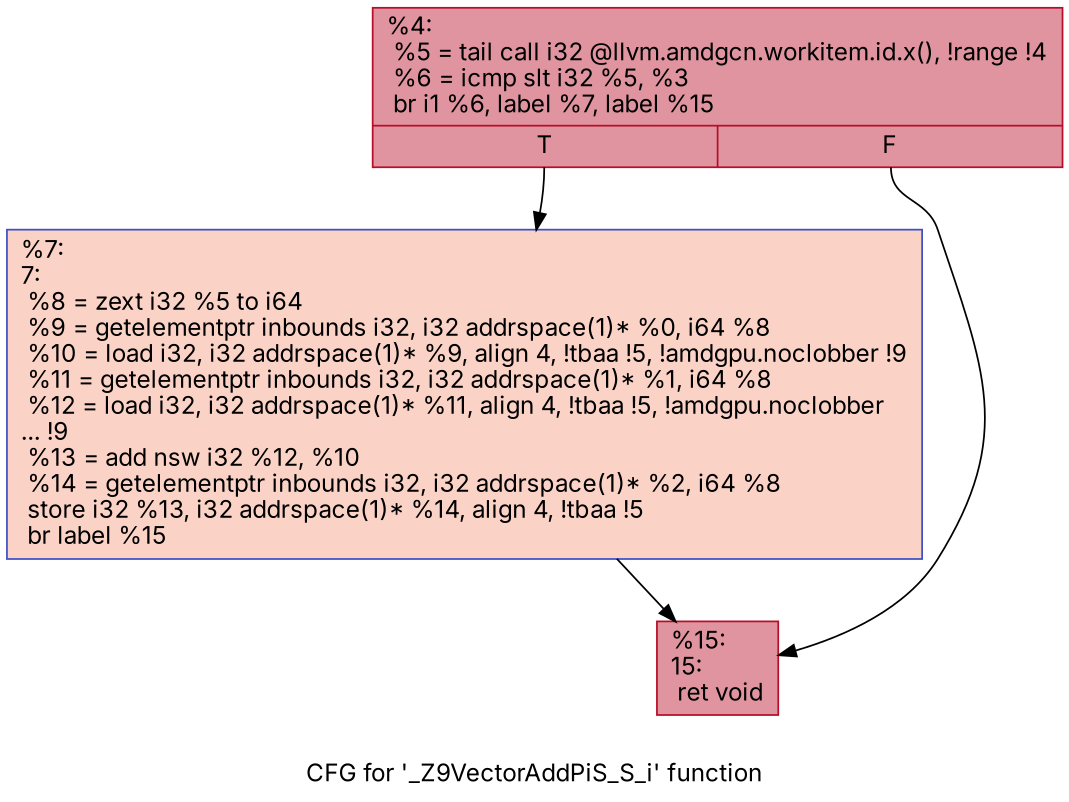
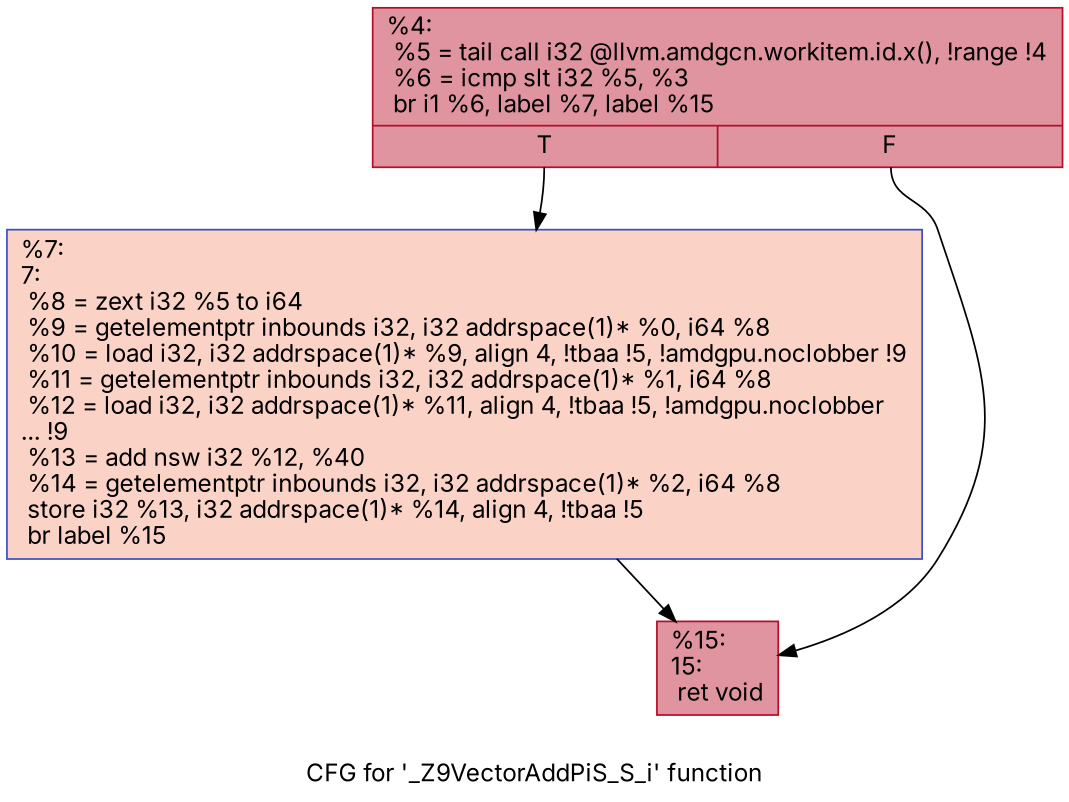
node "%7:": text "%13 = add nsw i32 %12, %10" -> "%13 = add nsw i32 %12, %40"
